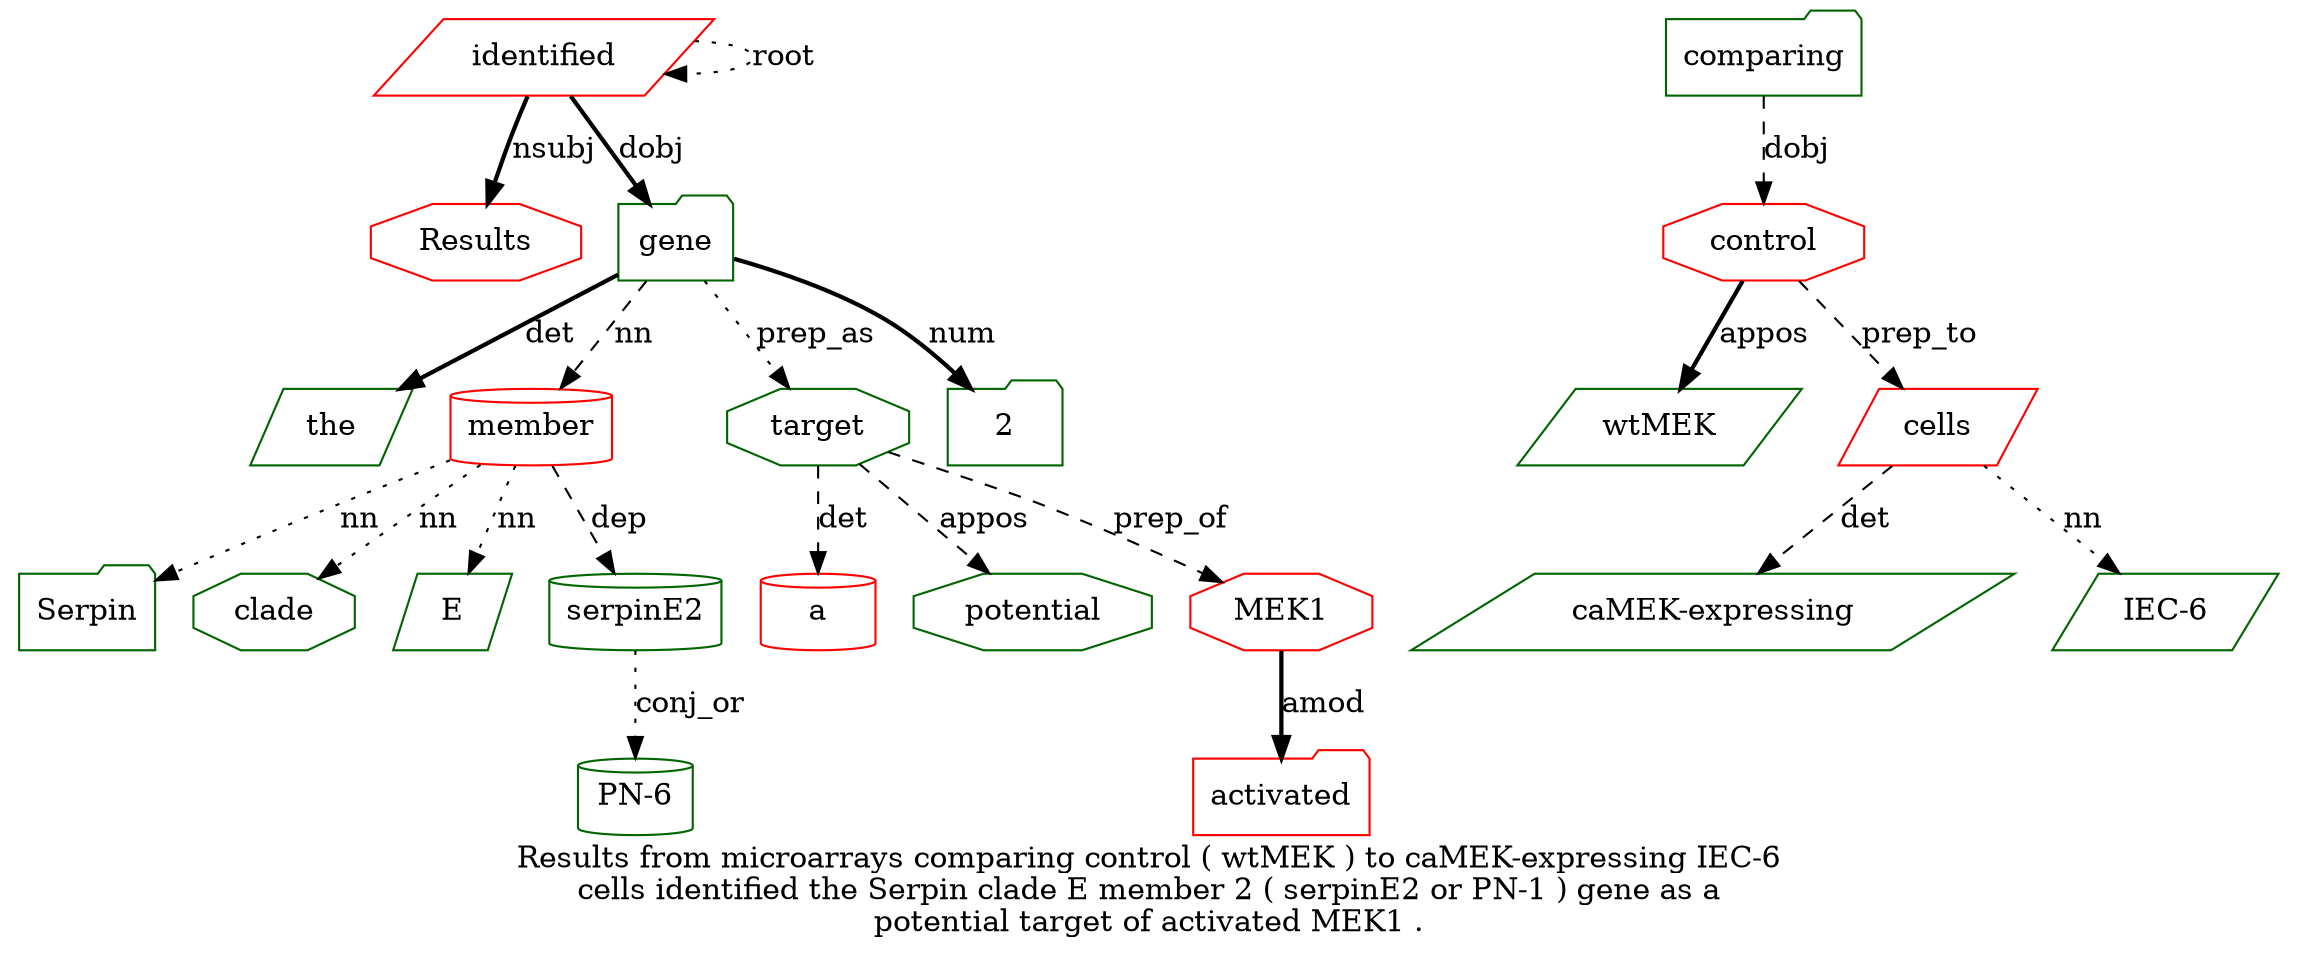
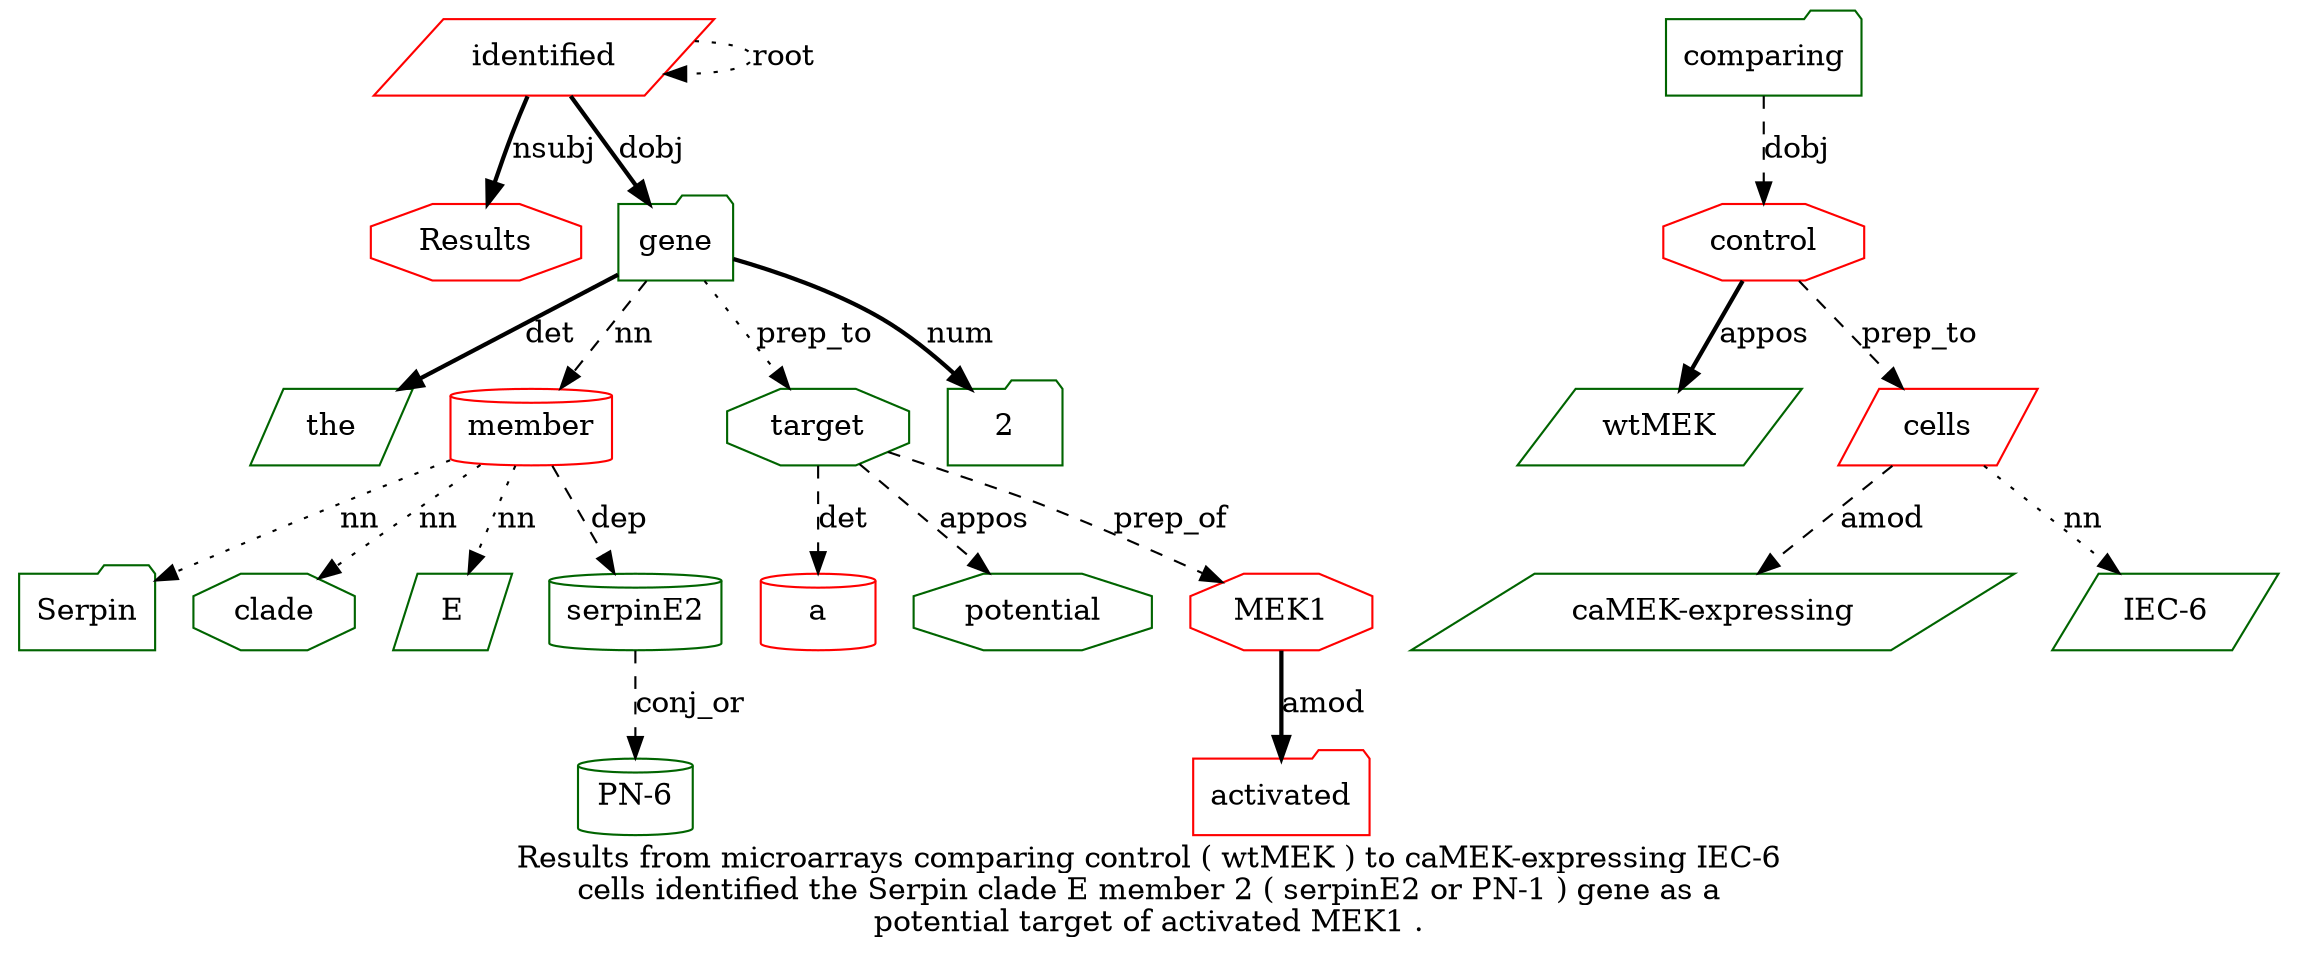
edge "gene" -> "target": label "prep_as" -> "prep_to"
edge "cells" -> "caMEK-expressing": label "det" -> "amod"
edge "serpinE2" -> "PN-6": style dotted -> dashed
